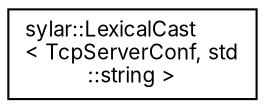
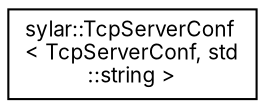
node "sylar::LexicalCast < TcpServerConf, std ::string >": label "sylar::LexicalCast < TcpServerConf, std ::string >" -> "sylar::TcpServerConf < TcpServerConf, std ::string >"
